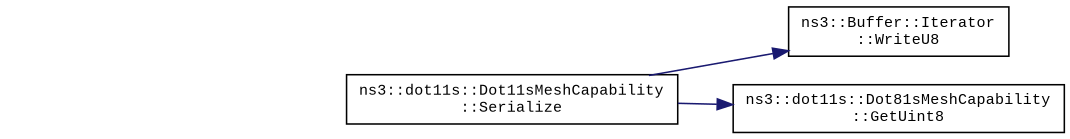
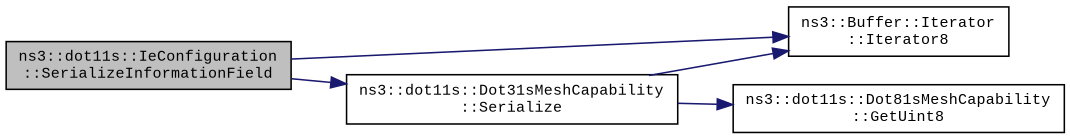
node "ns3::Buffer::Iterator ::WriteU8": label "ns3::Buffer::Iterator ::WriteU8" -> "ns3::Buffer::Iterator ::Iterator8"
node "ns3::dot11s::IeConfiguration ::SerializeInformationField": added
node "ns3::dot11s::Dot11sMeshCapability ::Serialize": label "ns3::dot11s::Dot11sMeshCapability ::Serialize" -> "ns3::dot11s::Dot31sMeshCapability ::Serialize"
